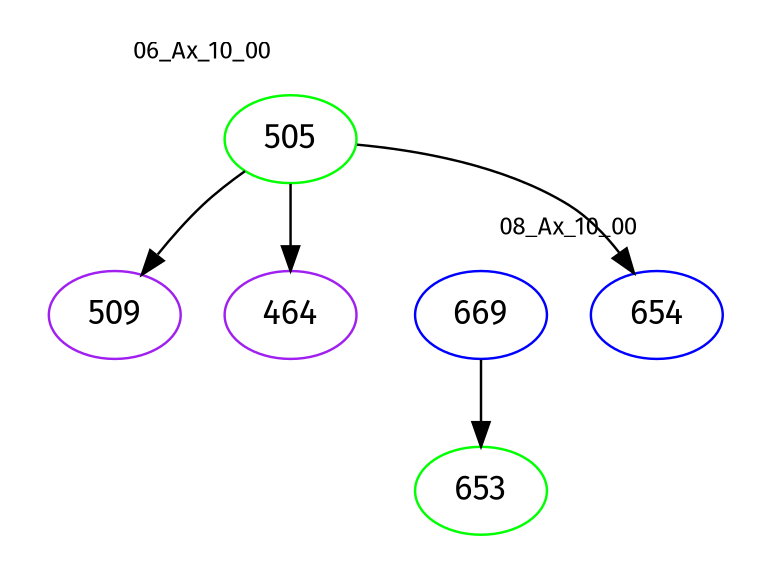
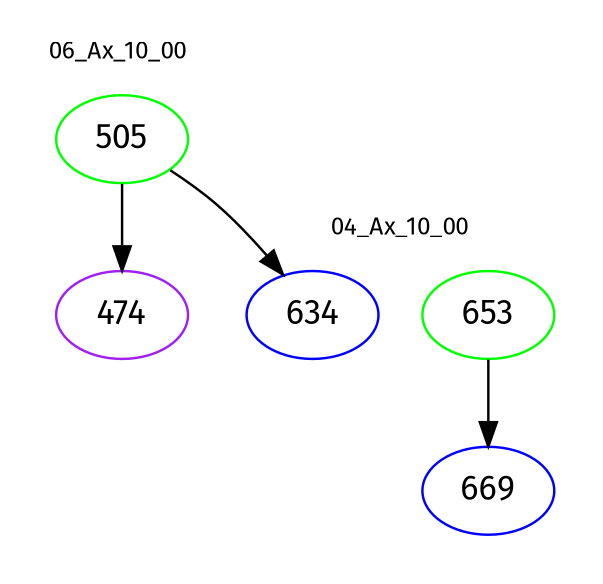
cluster "08_Ax_10_00": label "08_Ax_10_00" -> "04_Ax_10_00"
node "509": removed
node "464": label "464" -> "474"
node "654": label "654" -> "634"
edge "669" -> "653": reversed
